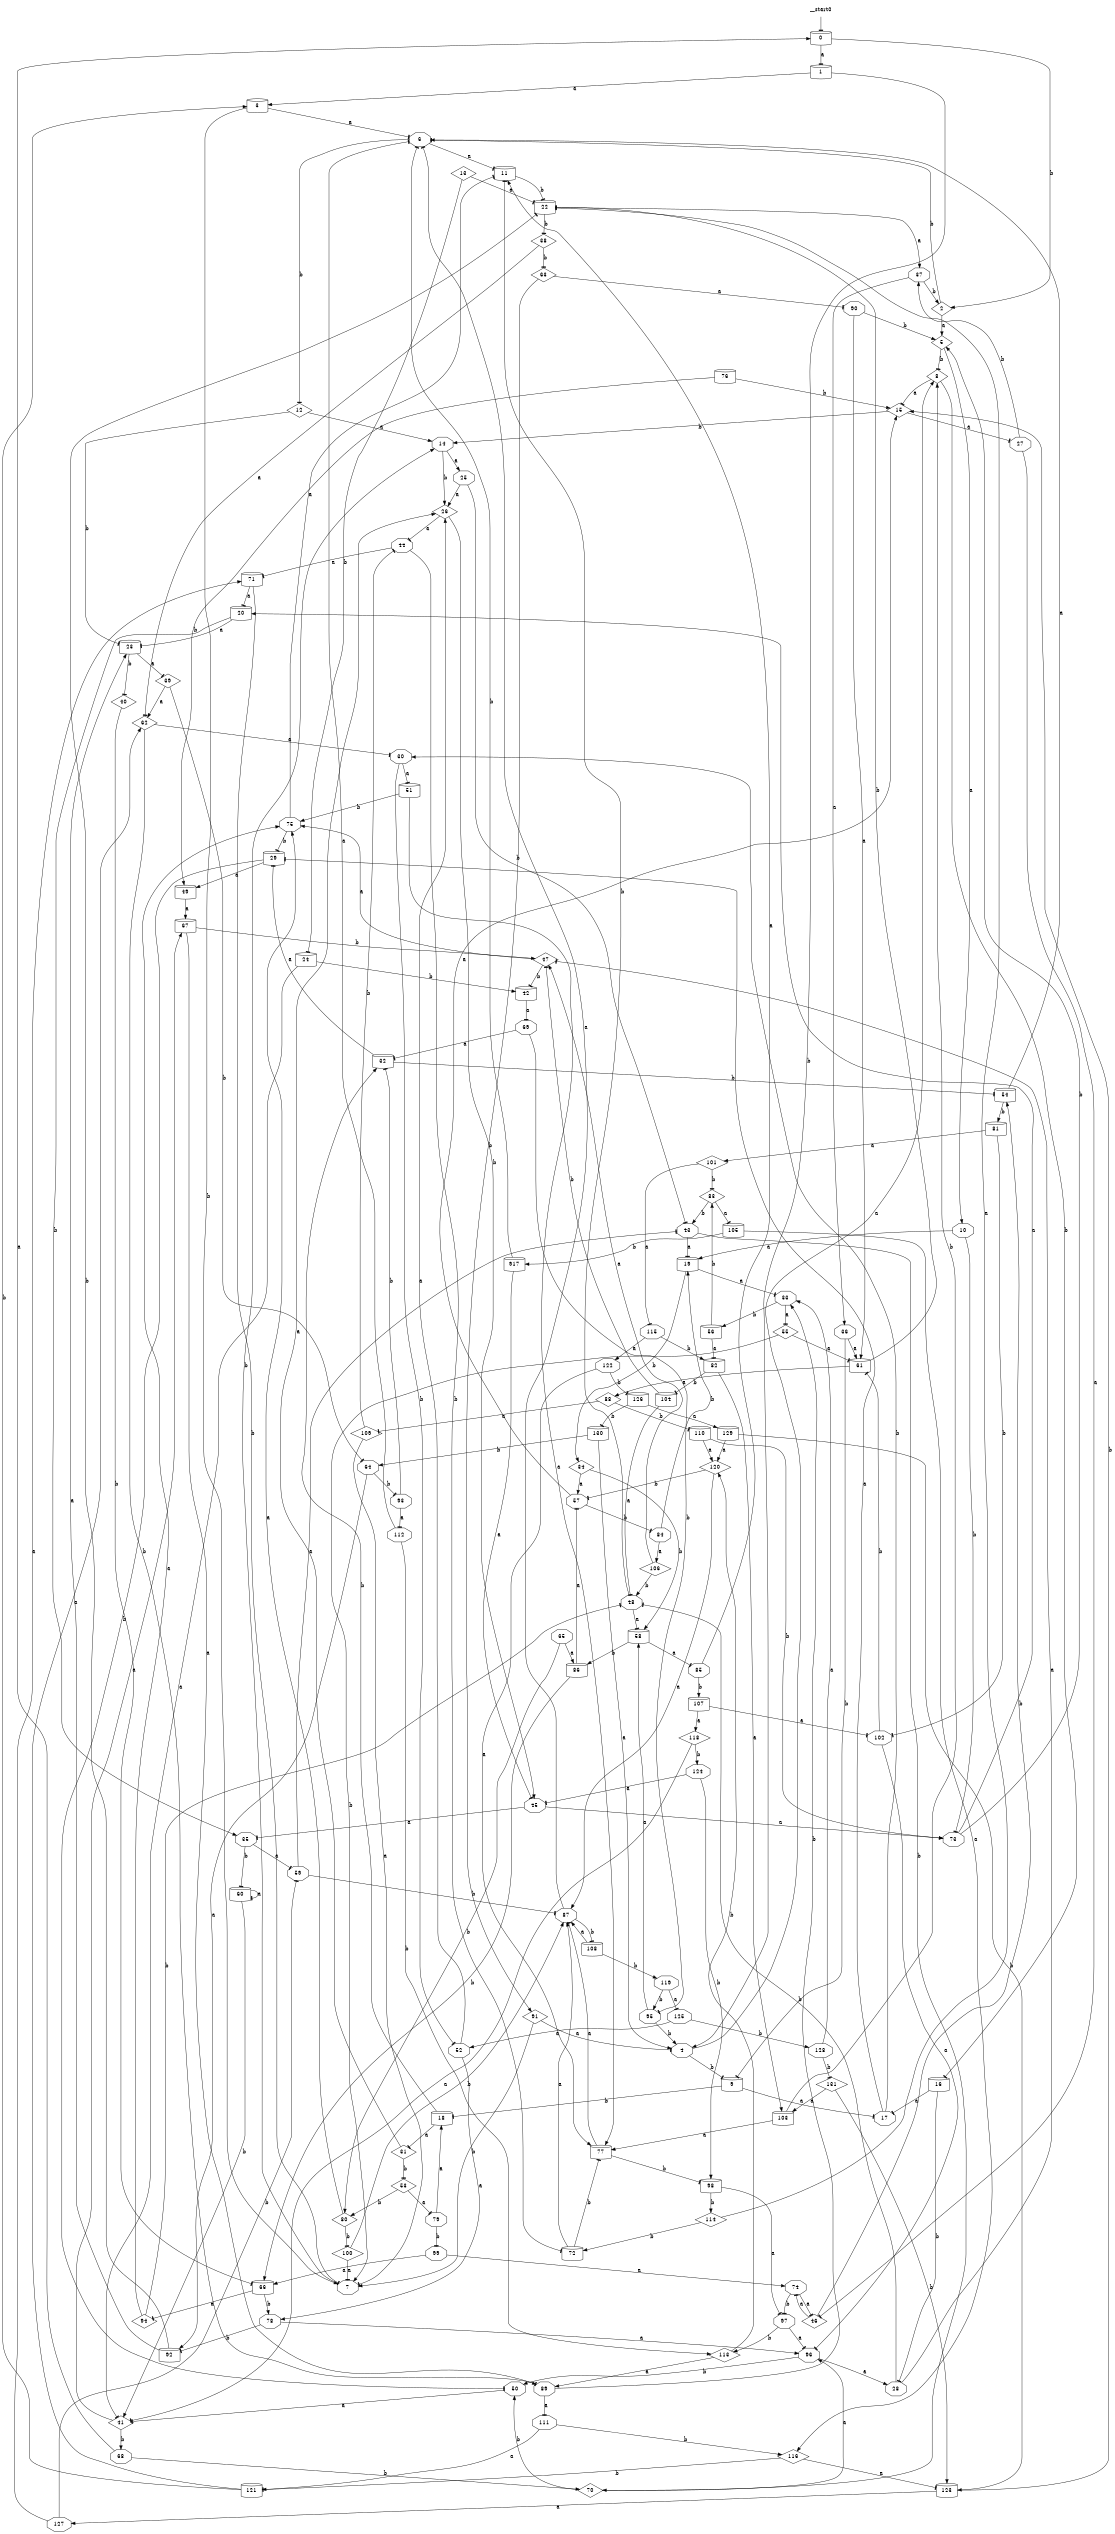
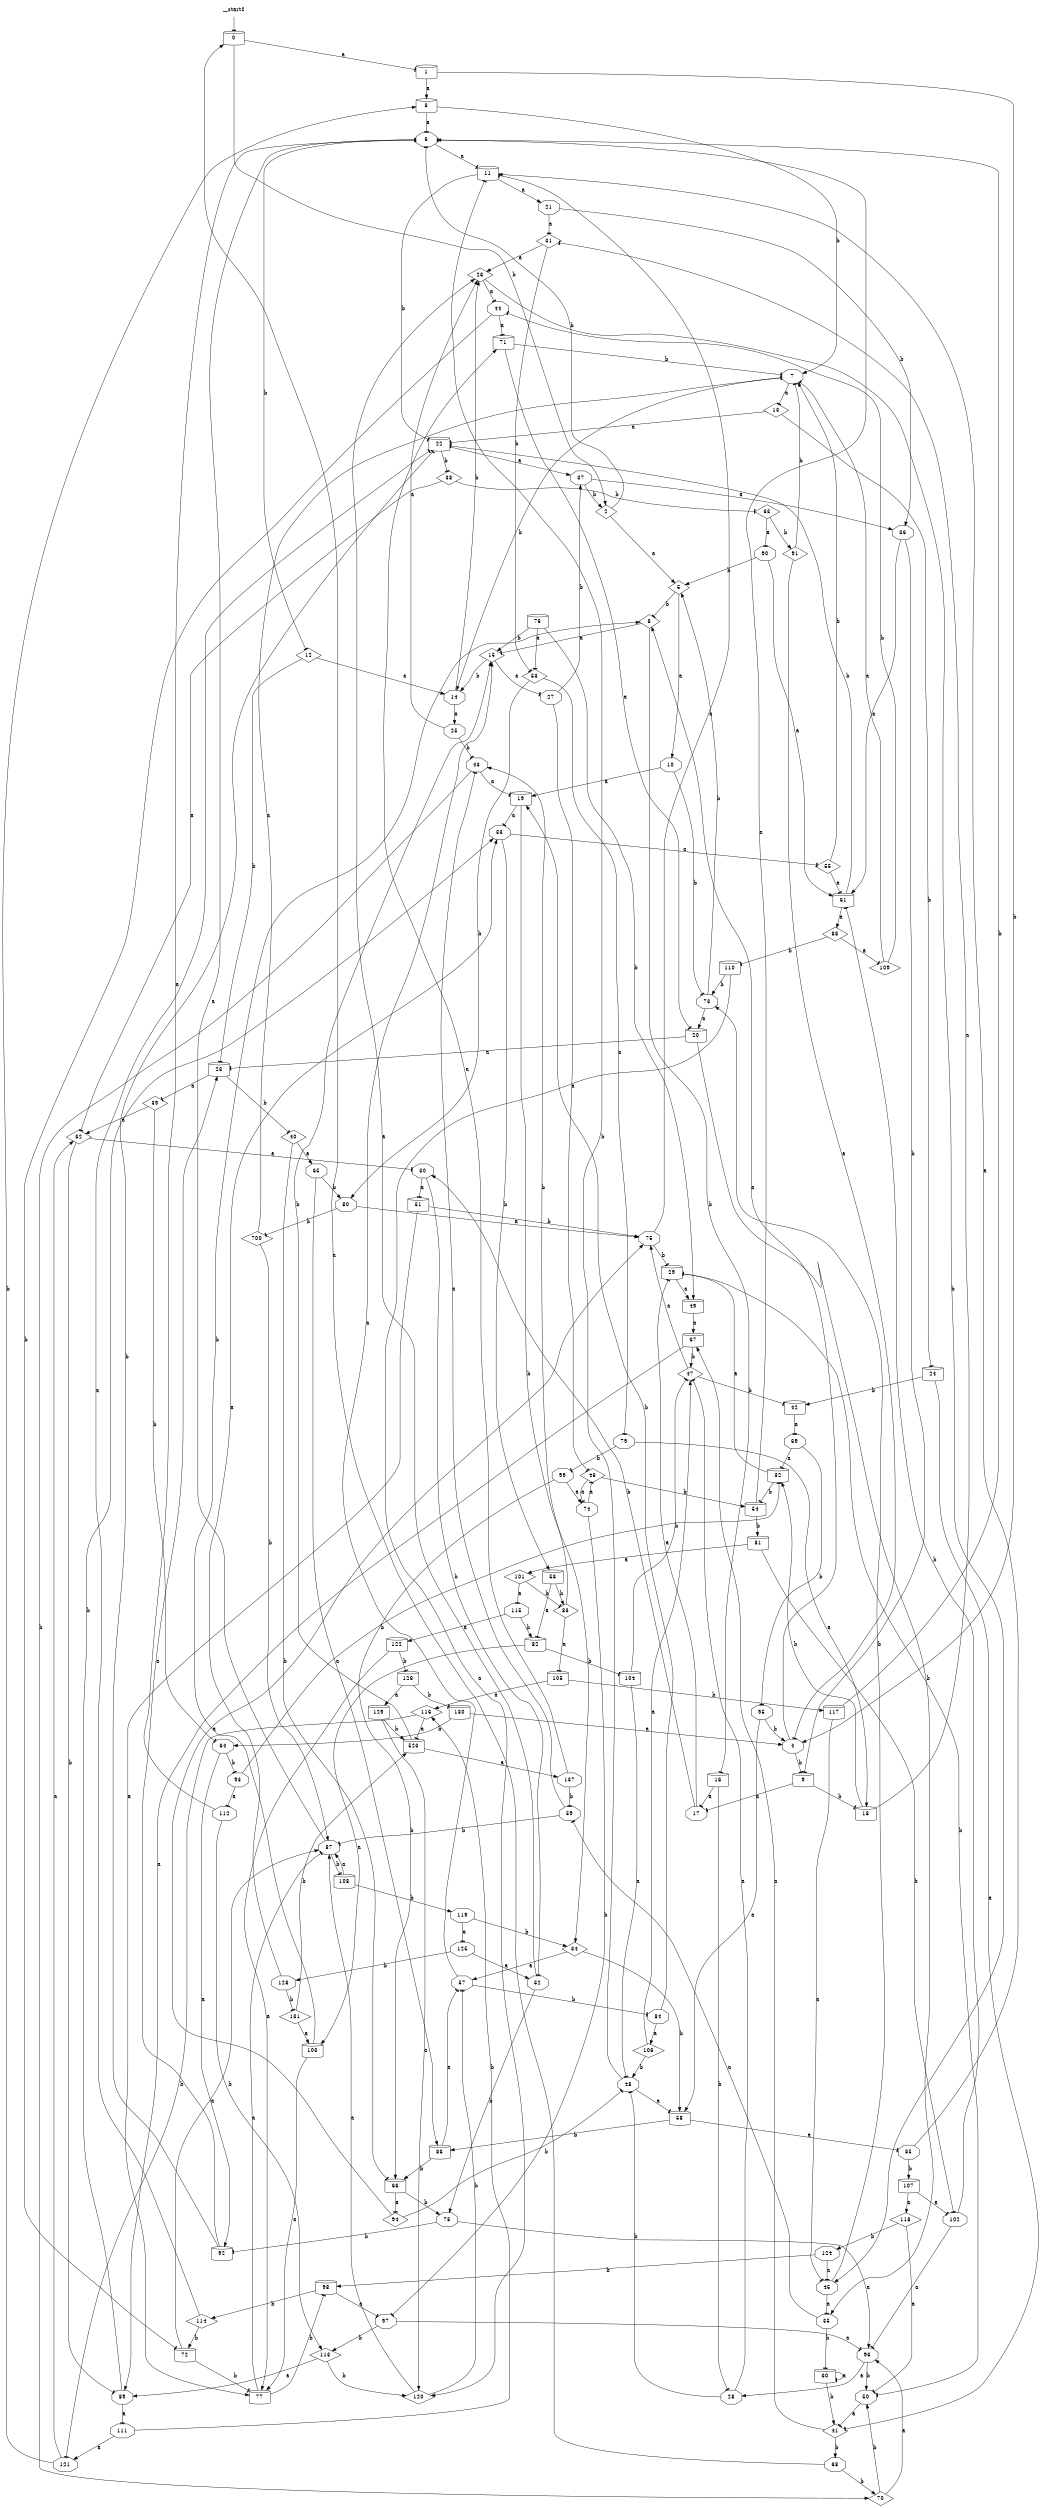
node "21": added
edge "7" -> "13": added, label "a"
edge "76" -> "53": added, label "a"
edge "40" -> "65": added, label "a"
node "917": label "917" -> "117"
node "122": shape octagon -> cylinder
edge "45" -> "73": label "a" -> "b"
edge "119" -> "95": now "119" -> "34"
edge "118" -> "41": now "118" -> "50"
edge "91" -> "7": arrowhead normal -> tee
edge "52" -> "78": label "a" -> "b"
node "80": shape diamond -> octagon
node "100": label "100" -> "700"
edge "99" -> "66": label "a" -> "b"
node "121": shape cylinder -> octagon
node "123": label "123" -> "523"
node "127": label "127" -> "137"
